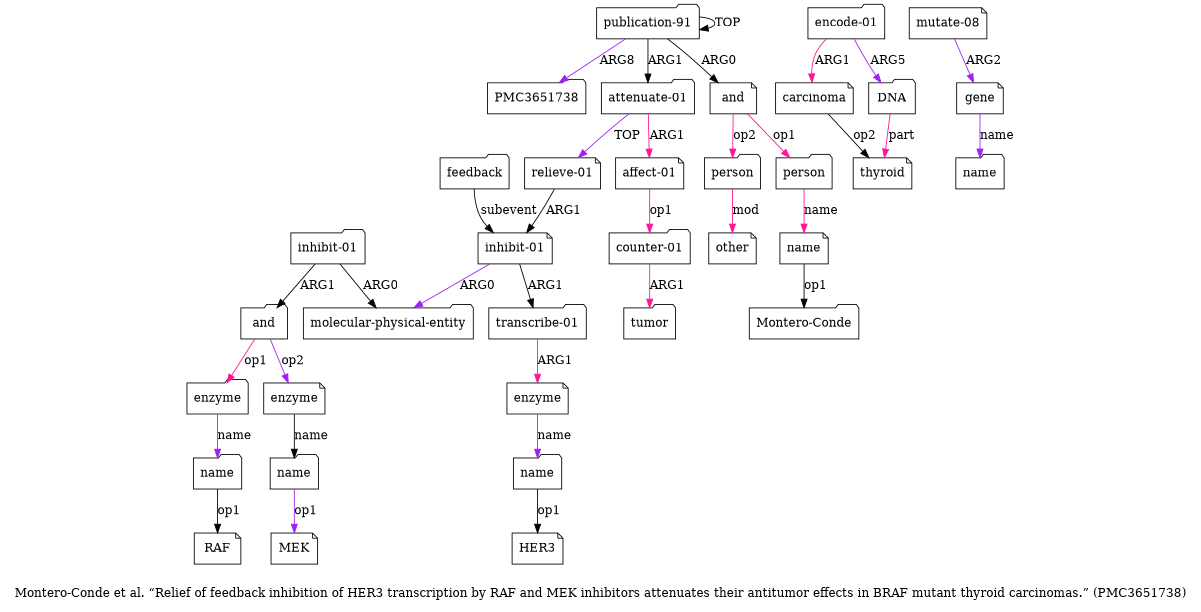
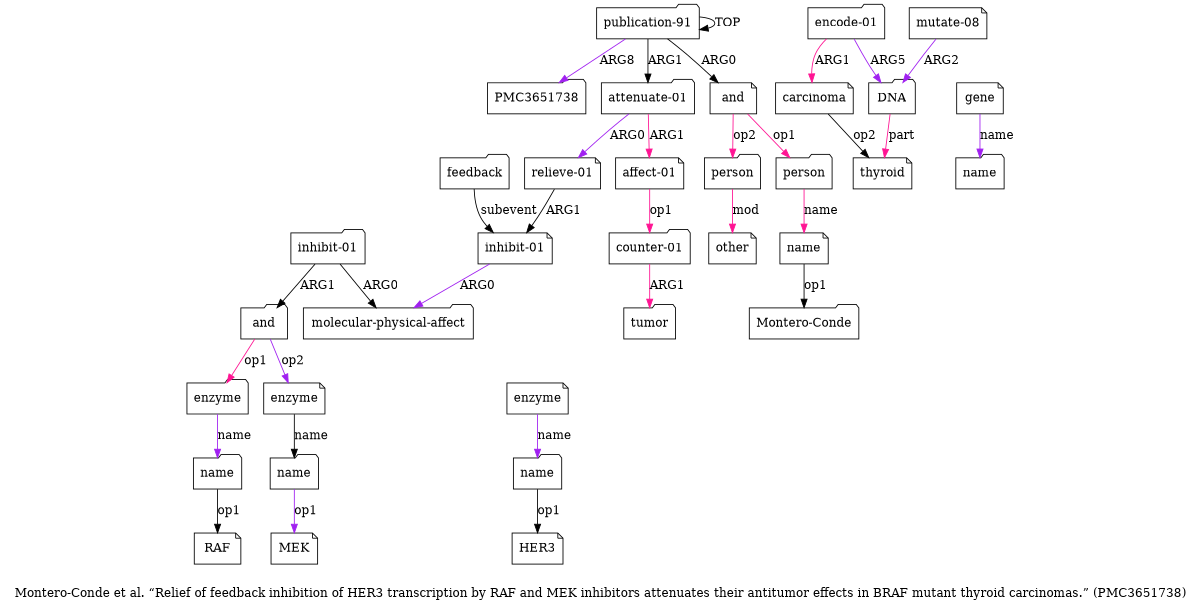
edge "mutate-08" -> "gene": now "mutate-08" -> "DNA"
edge "attenuate-01" -> "relieve-01": label "TOP" -> "ARG0"
node "molecular-physical-entity": label "molecular-physical-entity" -> "molecular-physical-affect"
node "transcribe-01": removed
